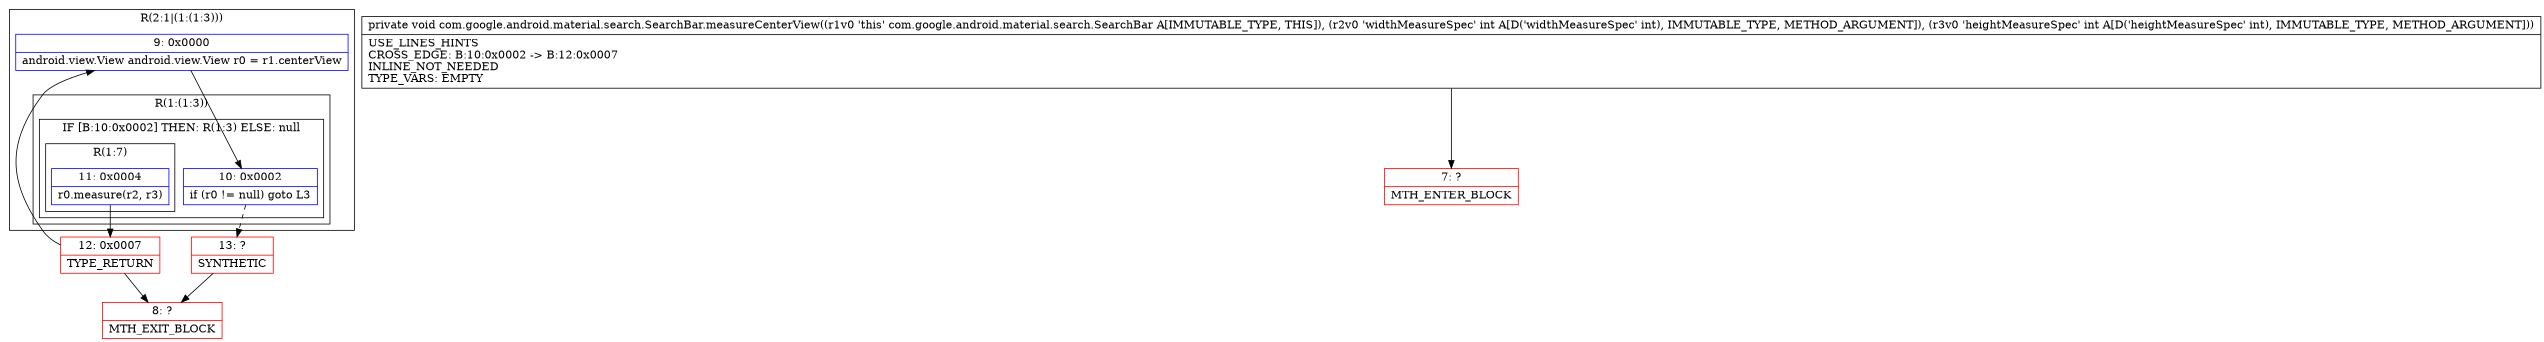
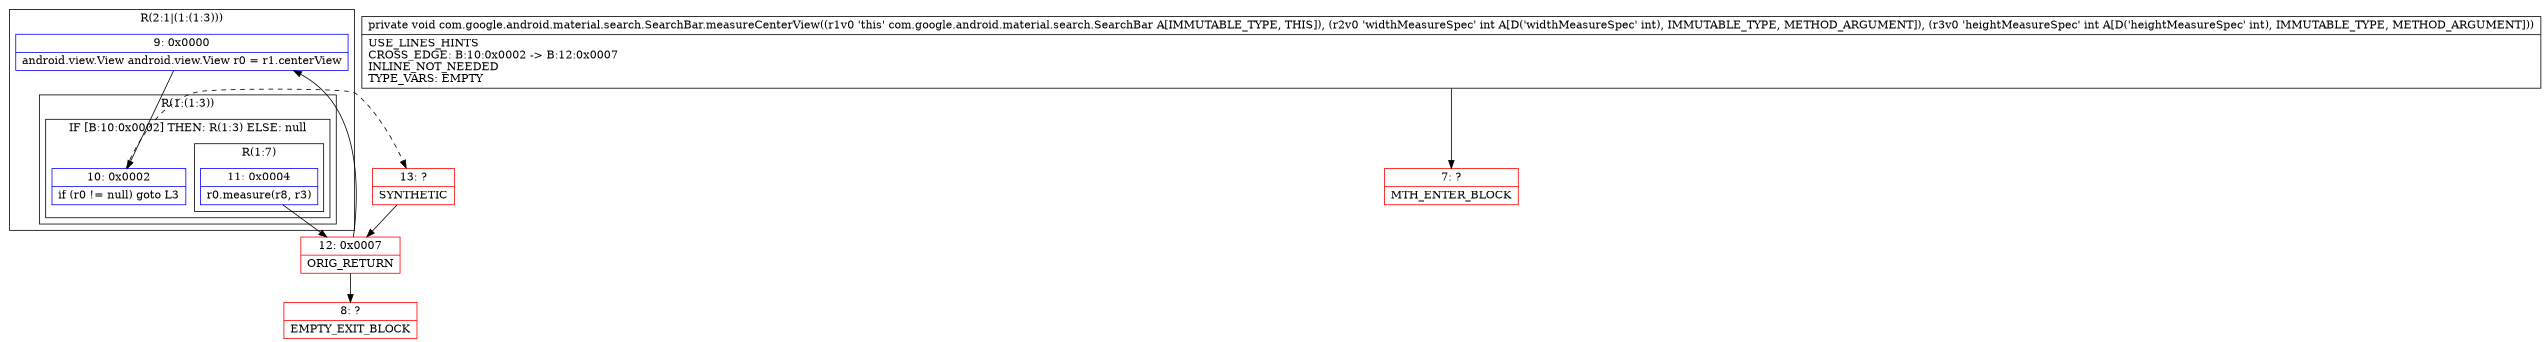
node "11: 0x0004": text "r0.measure(r2, r3)" -> "r0.measure(r8, r3)"
node "12: 0x0007": text "TYPE_RETURN" -> "ORIG_RETURN"
edge "13: ?" -> "8: ?": now "13: ?" -> "12: 0x0007"
node "8: ?": text "MTH_EXIT_BLOCK" -> "EMPTY_EXIT_BLOCK"
